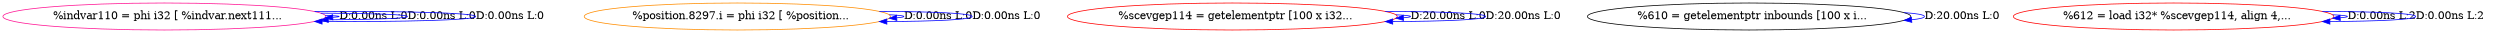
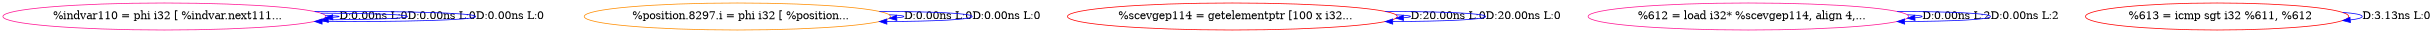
node "%610 = getelementptr inbounds [100 x i...": removed
node "%612 = load i32* %scevgep114, align 4,...": color red -> deeppink
node "%613 = icmp sgt i32 %611, %612": added
